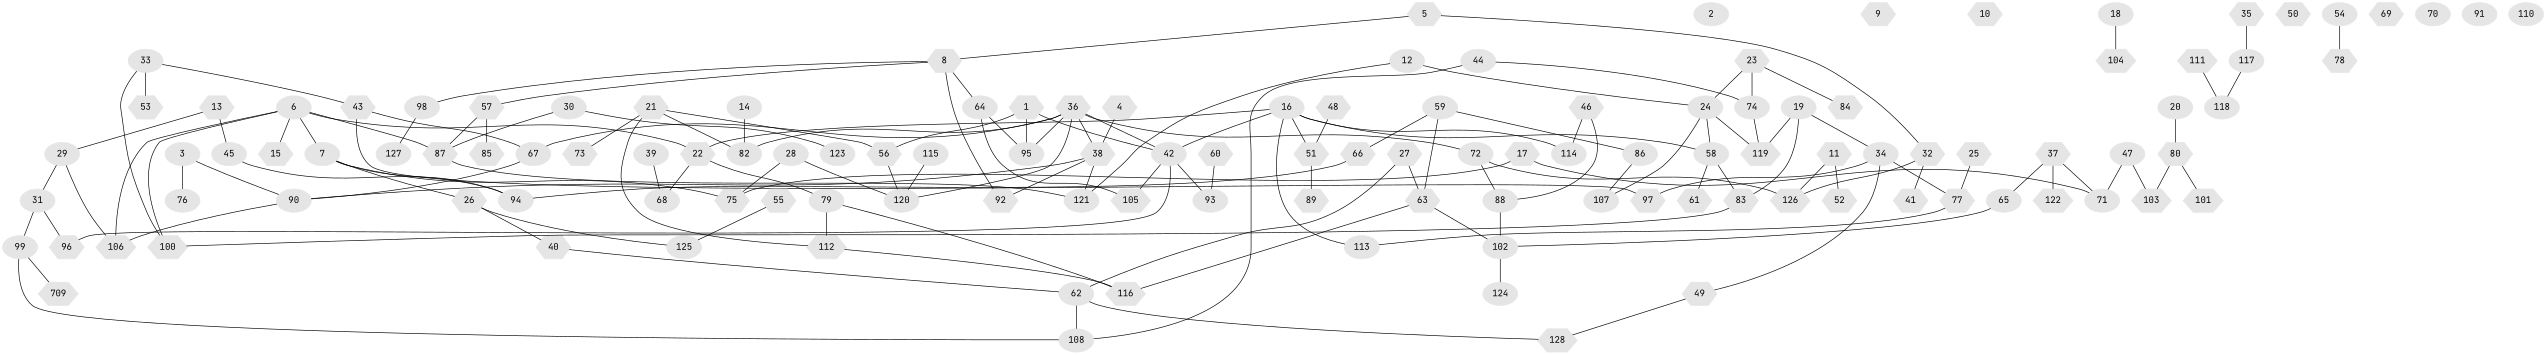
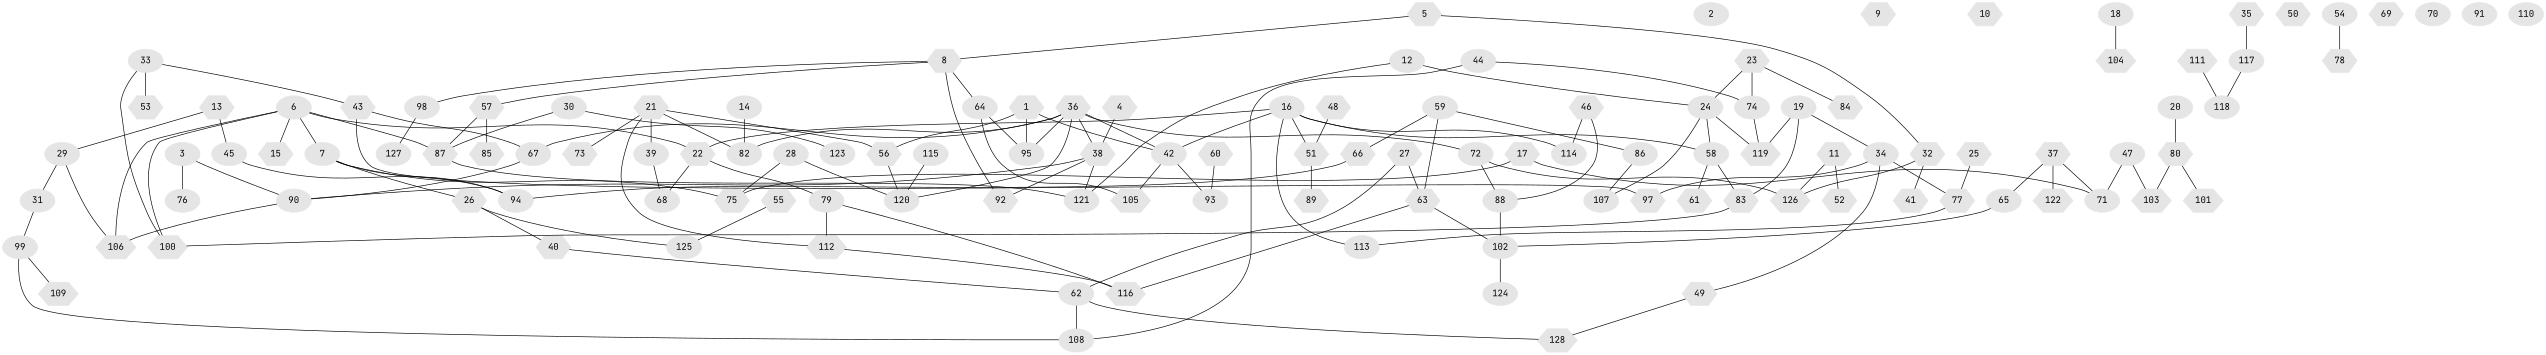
edge "21" -- "39": added
node "96": removed
node "709": label "709" -> "109"
